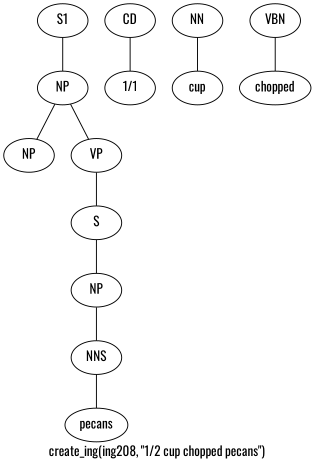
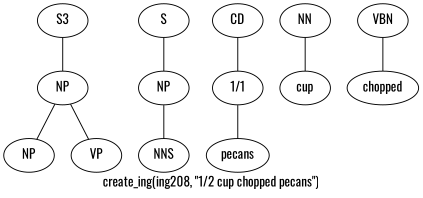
node "S1": label "S1" -> "S3"
edge "VP" -- "S": removed
edge "NNS" -- "pecans": now "1/1" -- "pecans"
